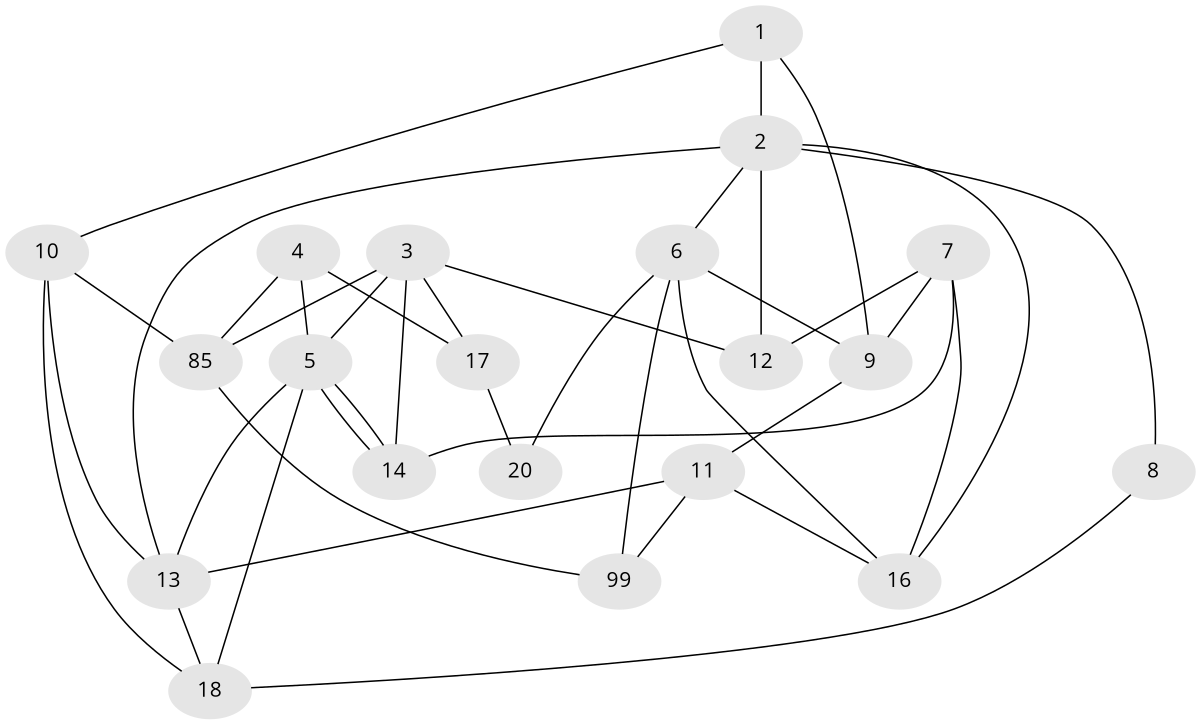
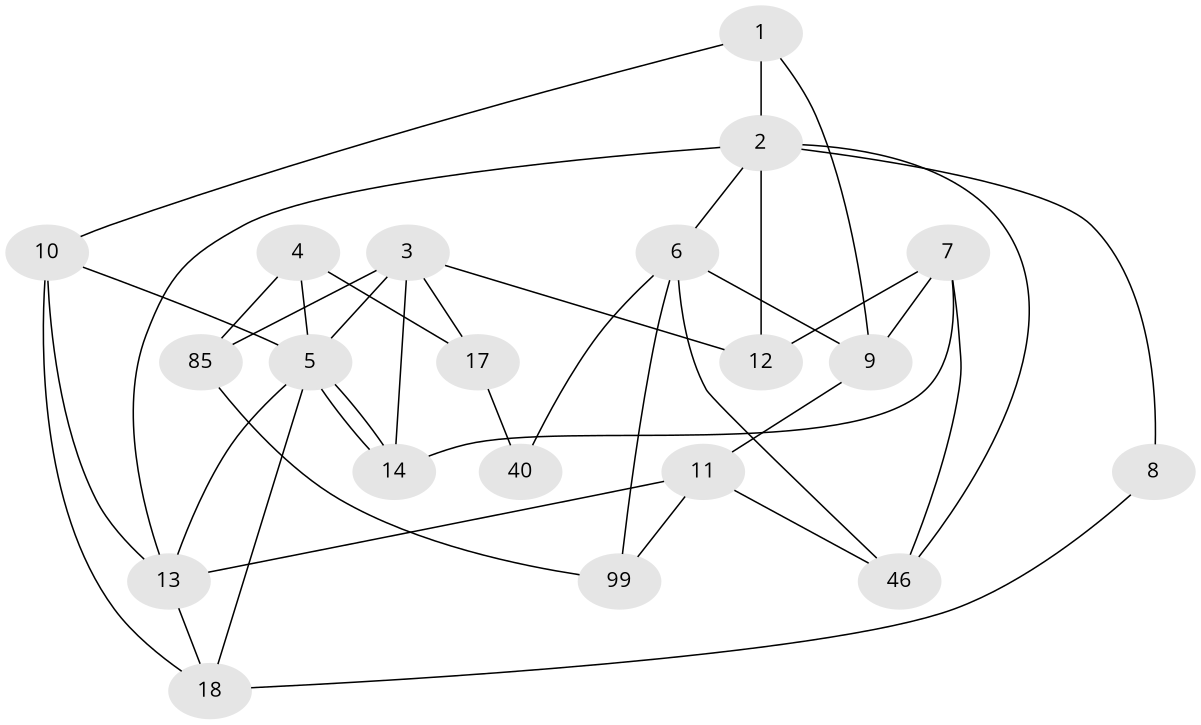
edge "10" -- "85": now "10" -- "5"
node "20": label "20" -> "40"
node "16": label "16" -> "46"
